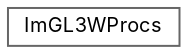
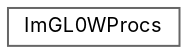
node "ImGL3WProcs": label "ImGL3WProcs" -> "ImGL0WProcs"
